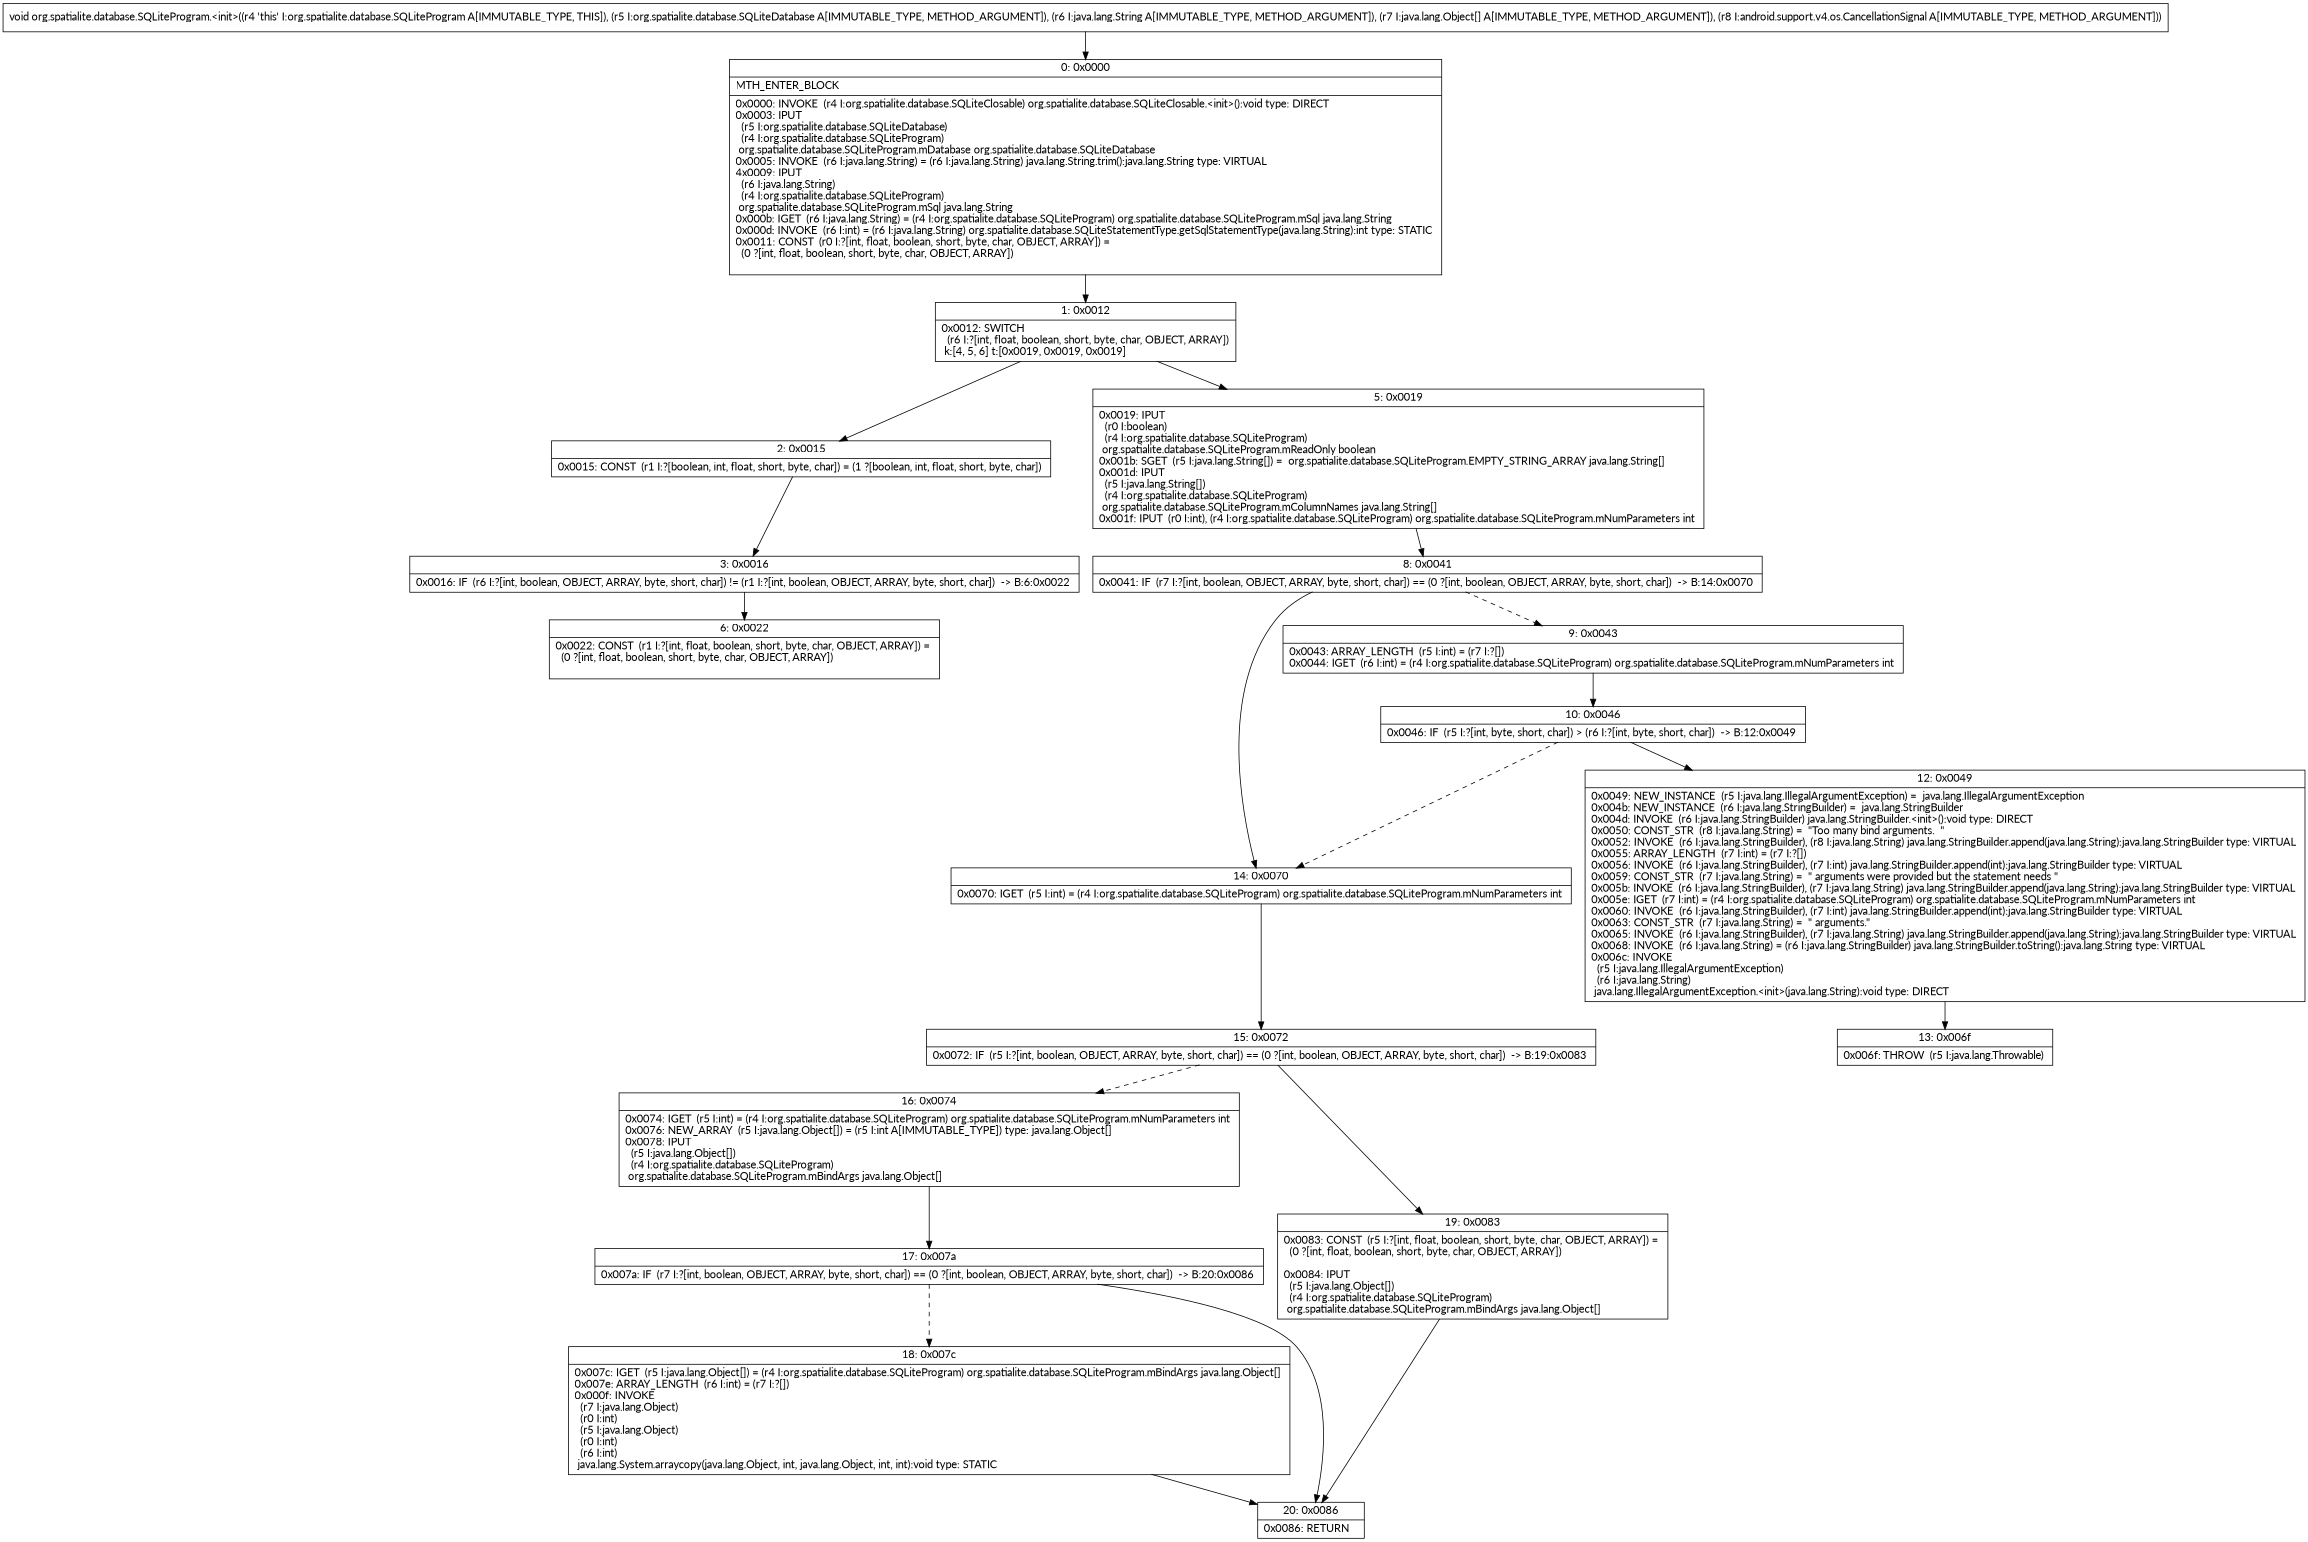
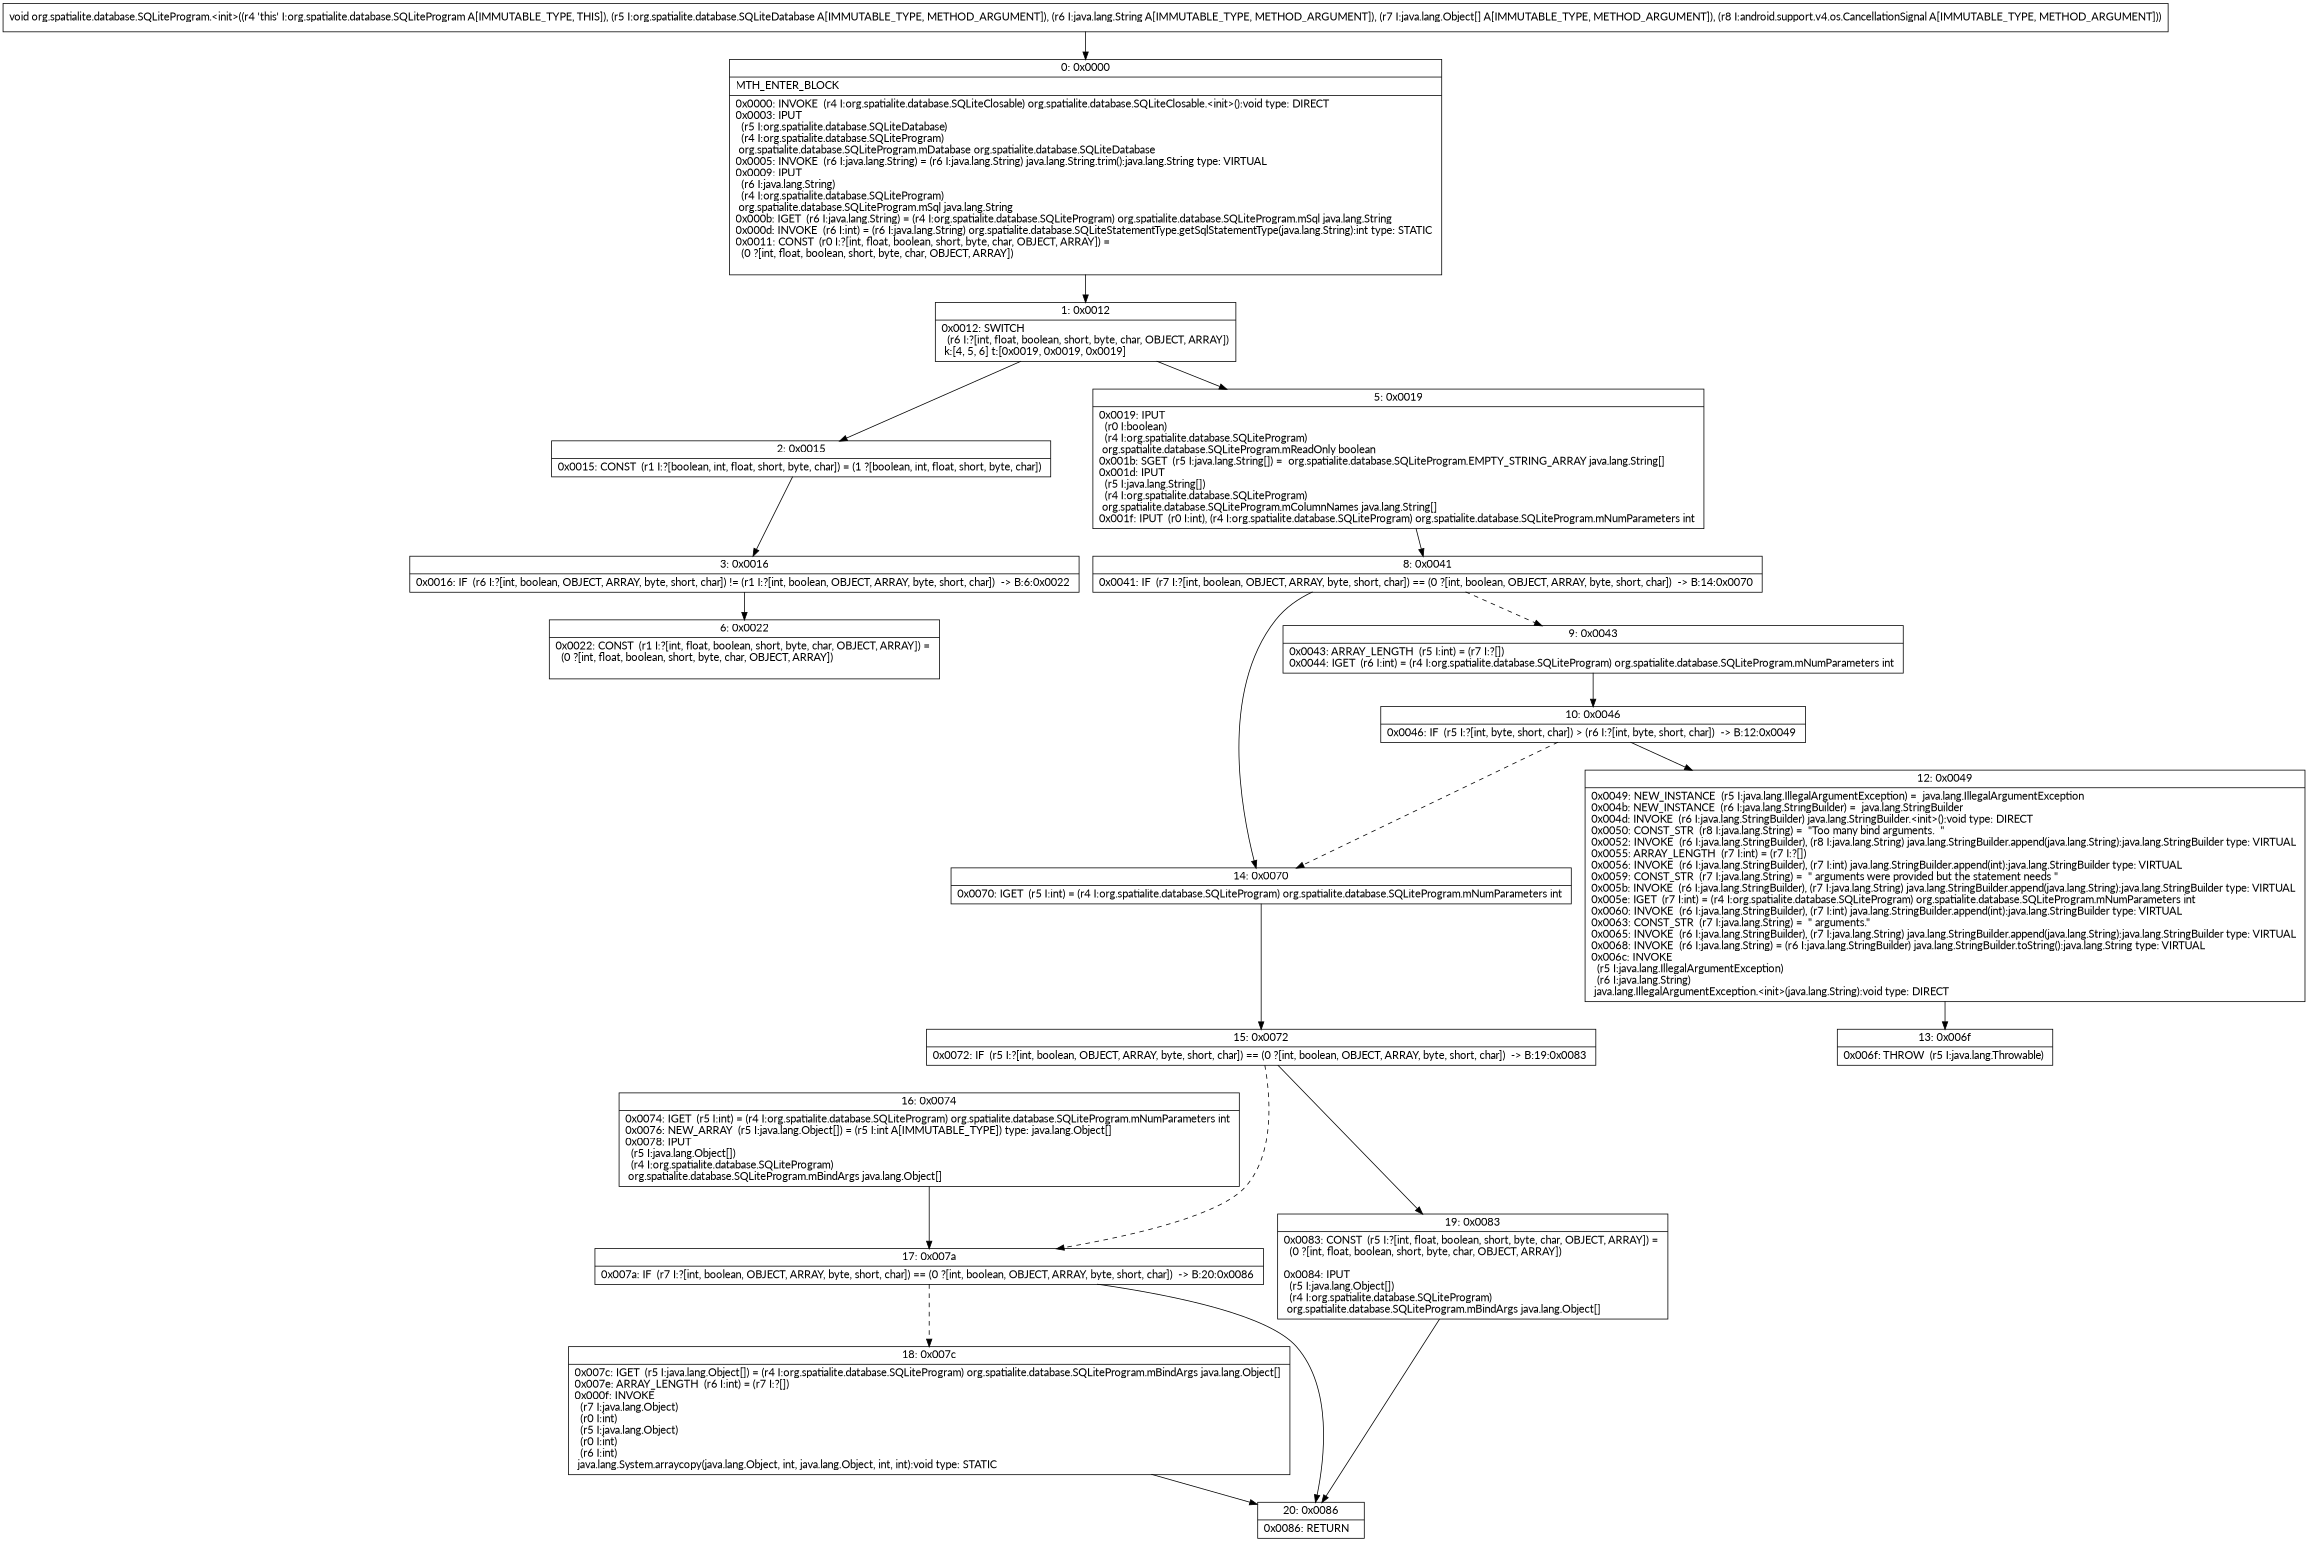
node "0: 0x0000": text "4x0009: IPUT" -> "0x0009: IPUT"
edge "15: 0x0072" -> "16: 0x0074": now "15: 0x0072" -> "17: 0x007a"
